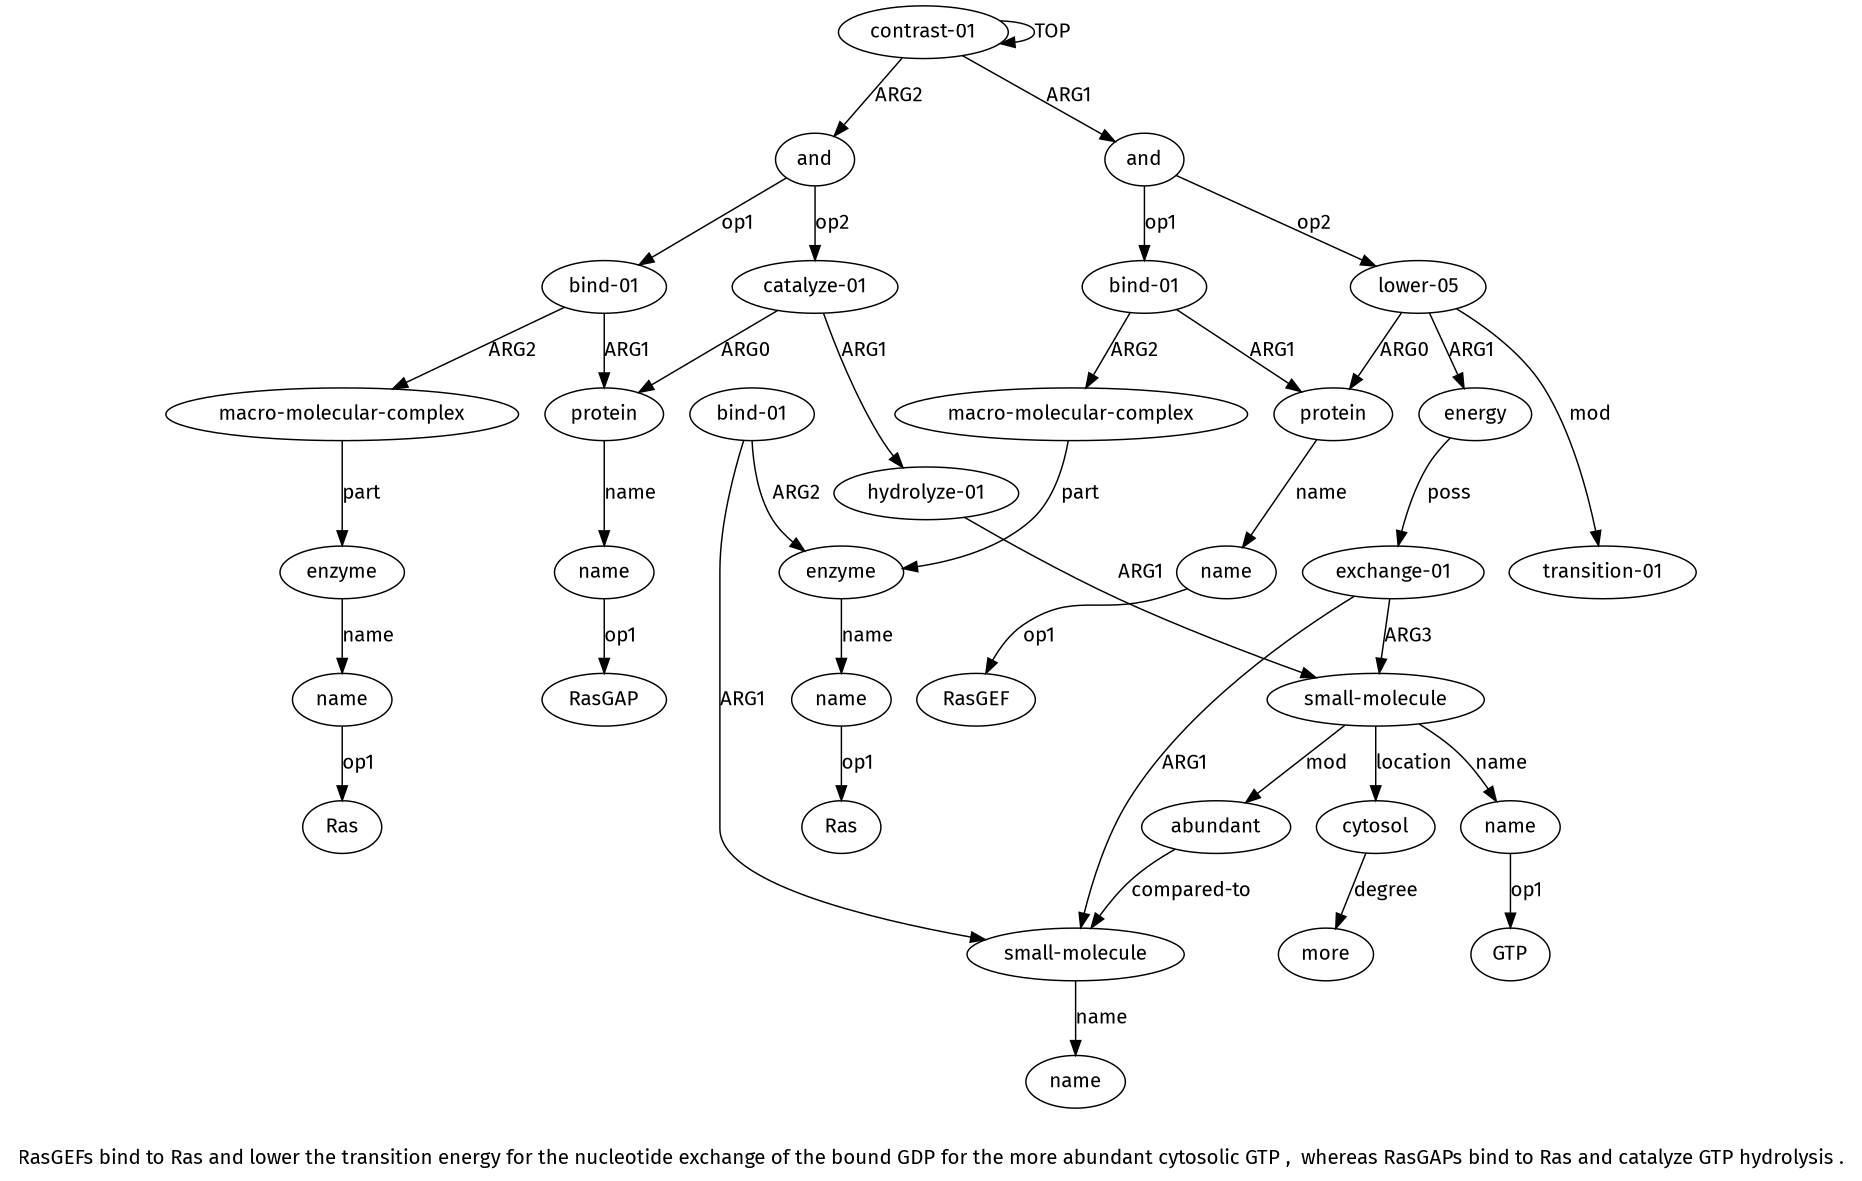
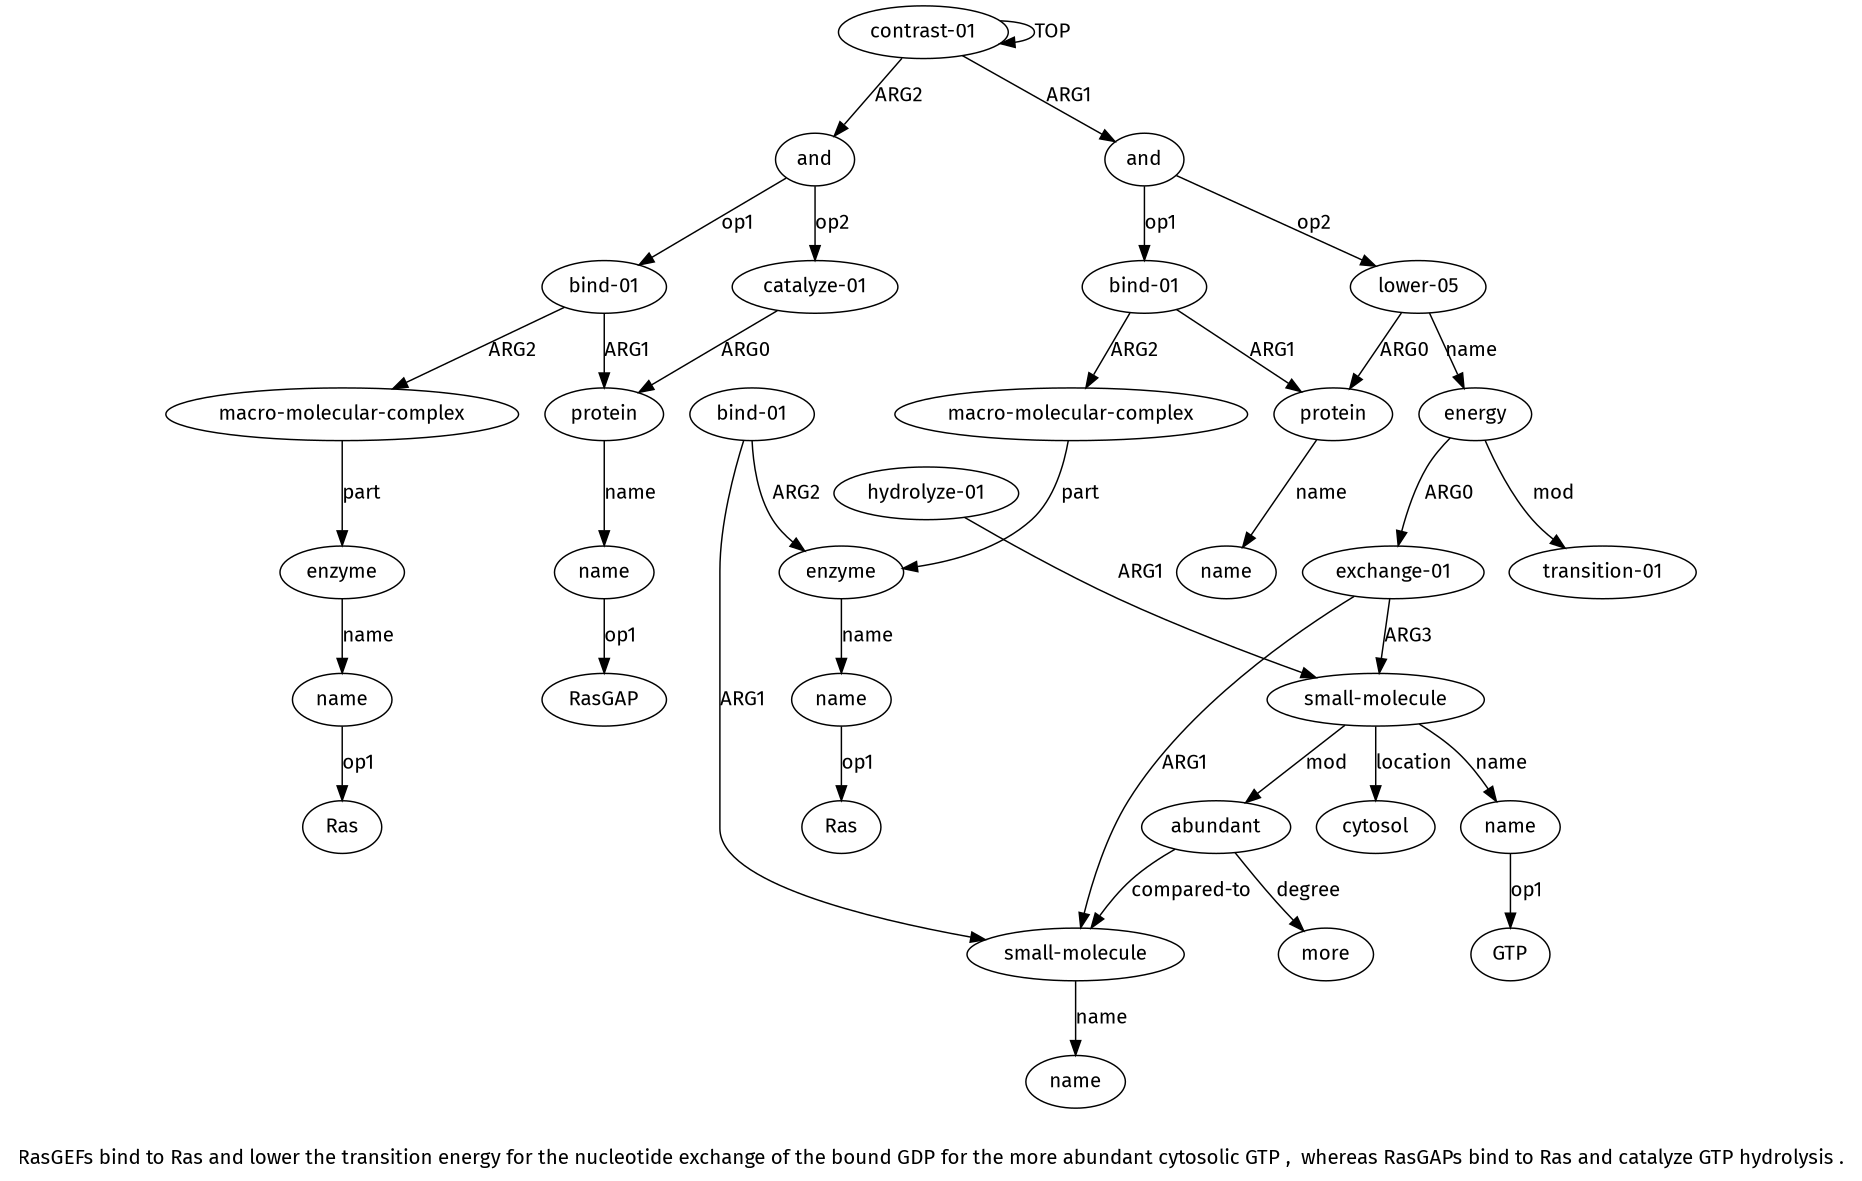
edge "lower-05" -> "energy": label "ARG1" -> "name"
edge "catalyze-01" -> "hydrolyze-01": removed, label "ARG1"
edge "lower-05" -> "transition-01": now "energy" -> "transition-01"
edge "energy" -> "exchange-01": label "poss" -> "ARG0"
node "RasGEF": removed
edge "cytosol" -> "more": now "abundant" -> "more"
